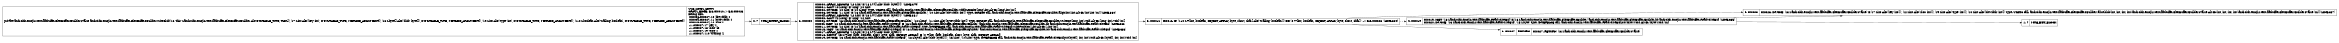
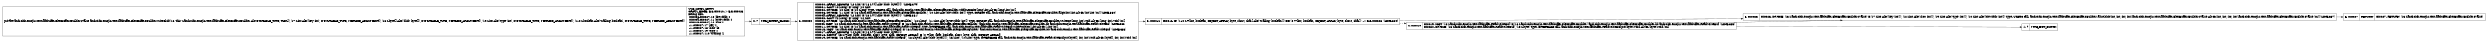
edge "3: 0x001c" -> "6: 0x0027": now "5: 0x0023" -> "6: 0x0027"
